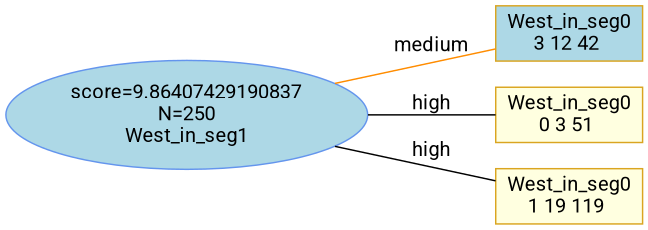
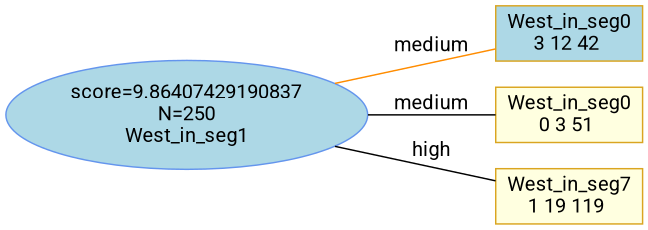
edge "score=9.86407429190837 N=250 West_in_seg1" -- "West_in_seg0 0 3 51": label "high" -> "medium"
node "West_in_seg0 1 19 119": label "West_in_seg0 1 19 119" -> "West_in_seg7 1 19 119"
